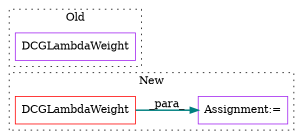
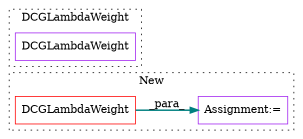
cluster "Old": label "Old" -> "DCGLambdaWeight"
